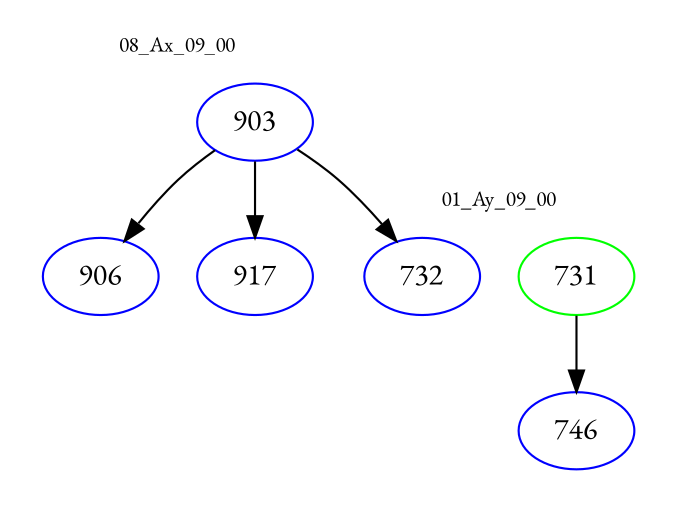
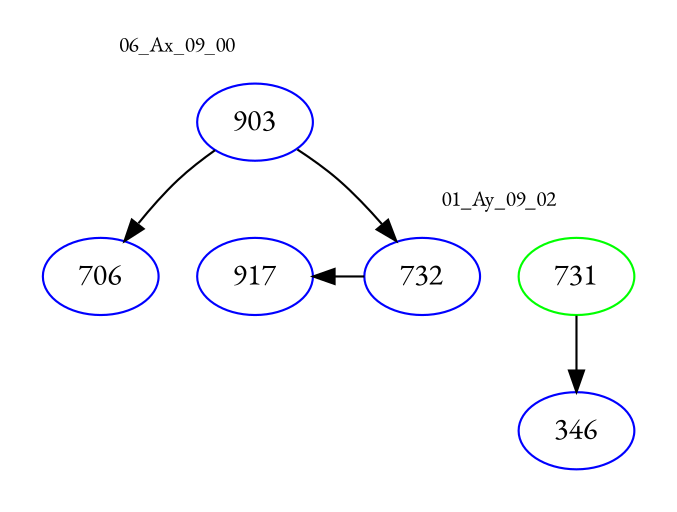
cluster "08_Ax_09_00": label "08_Ax_09_00" -> "06_Ax_09_00"
edge "903" -> "917": now "732" -> "917"
cluster "01_Ay_09_00": label "01_Ay_09_00" -> "01_Ay_09_02"
node "906": label "906" -> "706"
node "746": label "746" -> "346"
